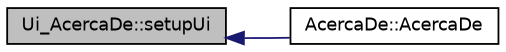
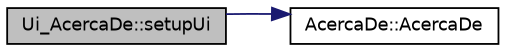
edge "AcercaDe::AcercaDe" -> "Ui_AcercaDe::setupUi": reversed
